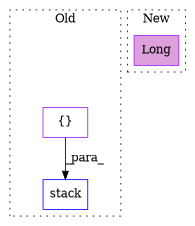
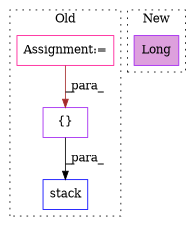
node "Assignment:=": added
